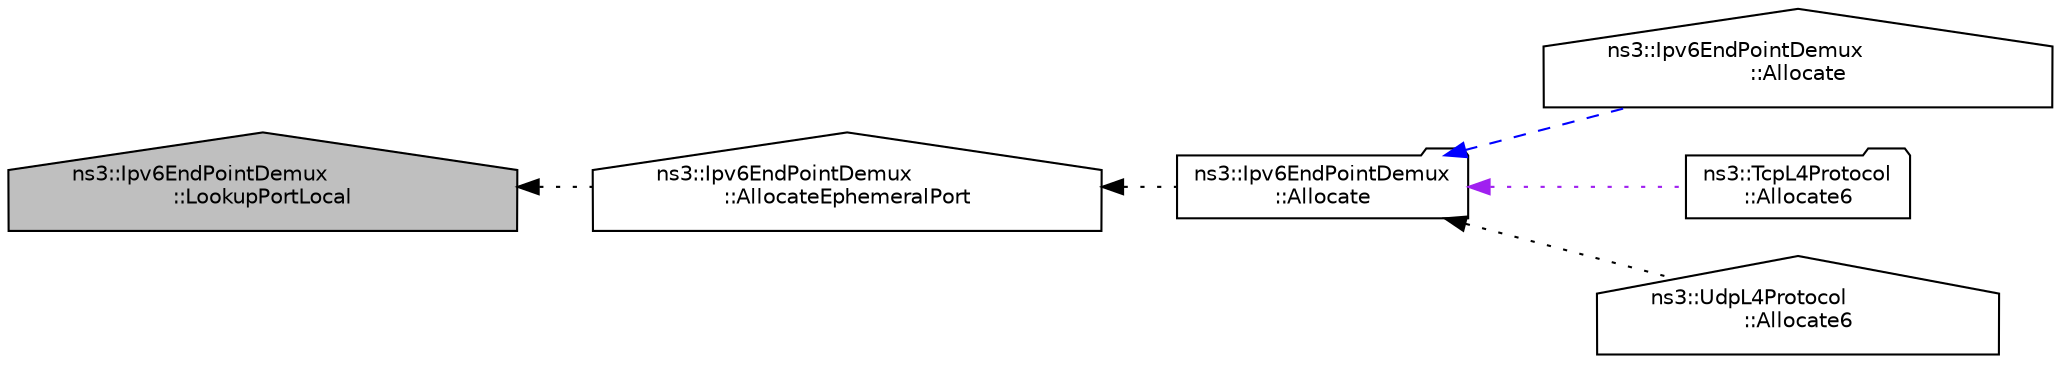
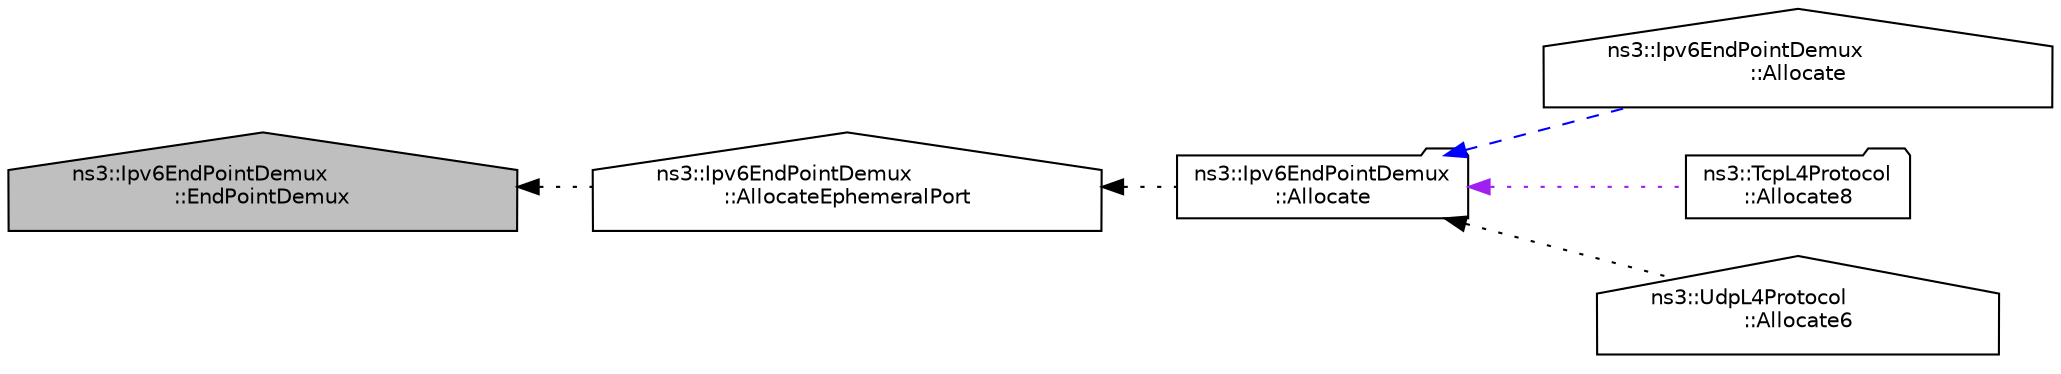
node "ns3::Ipv6EndPointDemux ::LookupPortLocal": label "ns3::Ipv6EndPointDemux ::LookupPortLocal" -> "ns3::Ipv6EndPointDemux ::EndPointDemux"
node "ns3::TcpL4Protocol ::Allocate6": label "ns3::TcpL4Protocol ::Allocate6" -> "ns3::TcpL4Protocol ::Allocate8"
